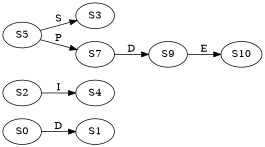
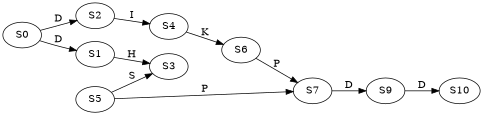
edge "S0" -> "S2": added, label "D"
edge "S9" -> "S10": label "E" -> "D"
node "S6": added
edge "S1" -> "S3": added, label "H"
